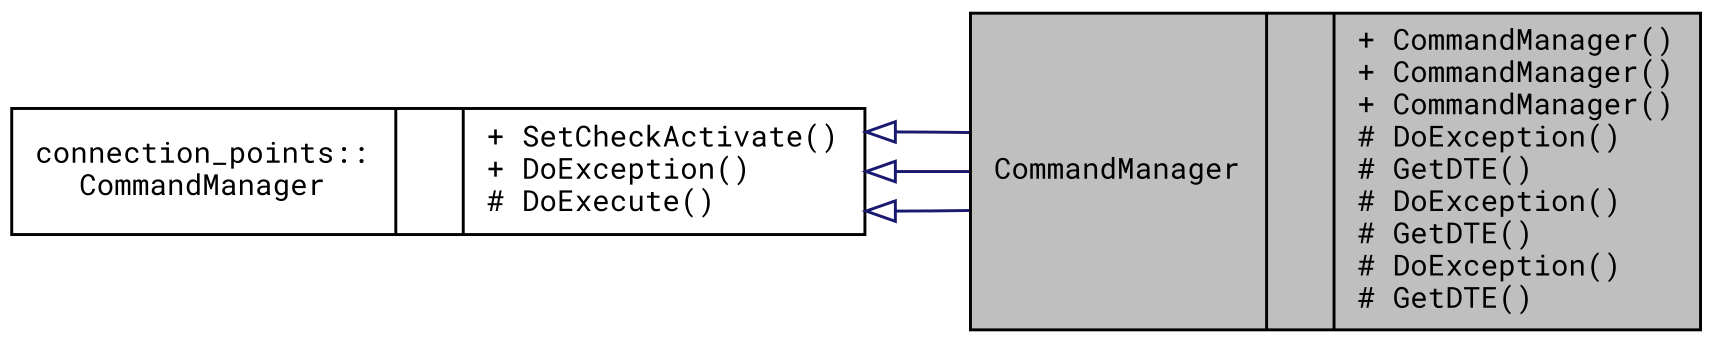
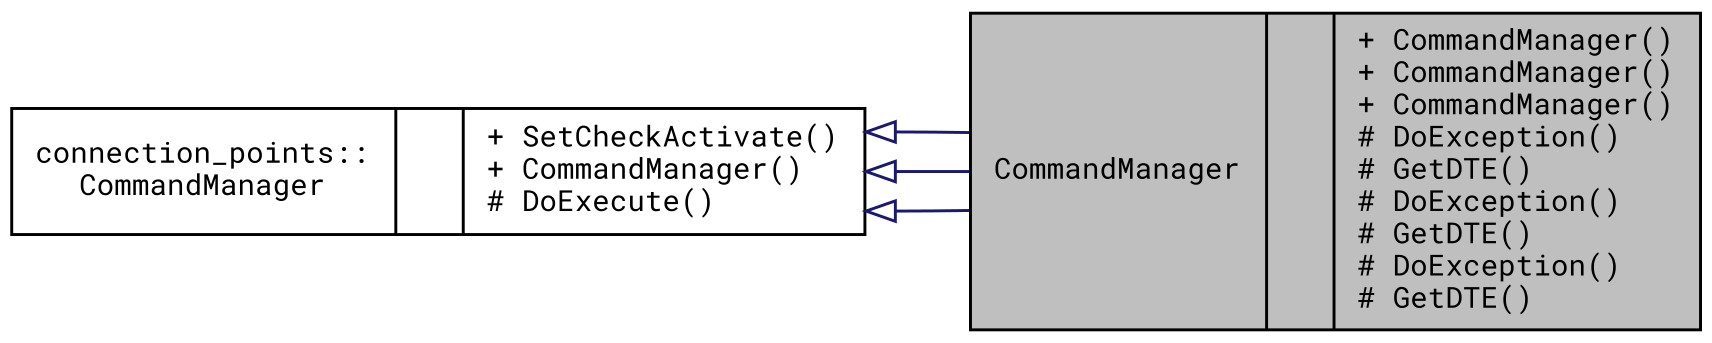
node "connection_points::": text "+ DoException()" -> "+ CommandManager()"
